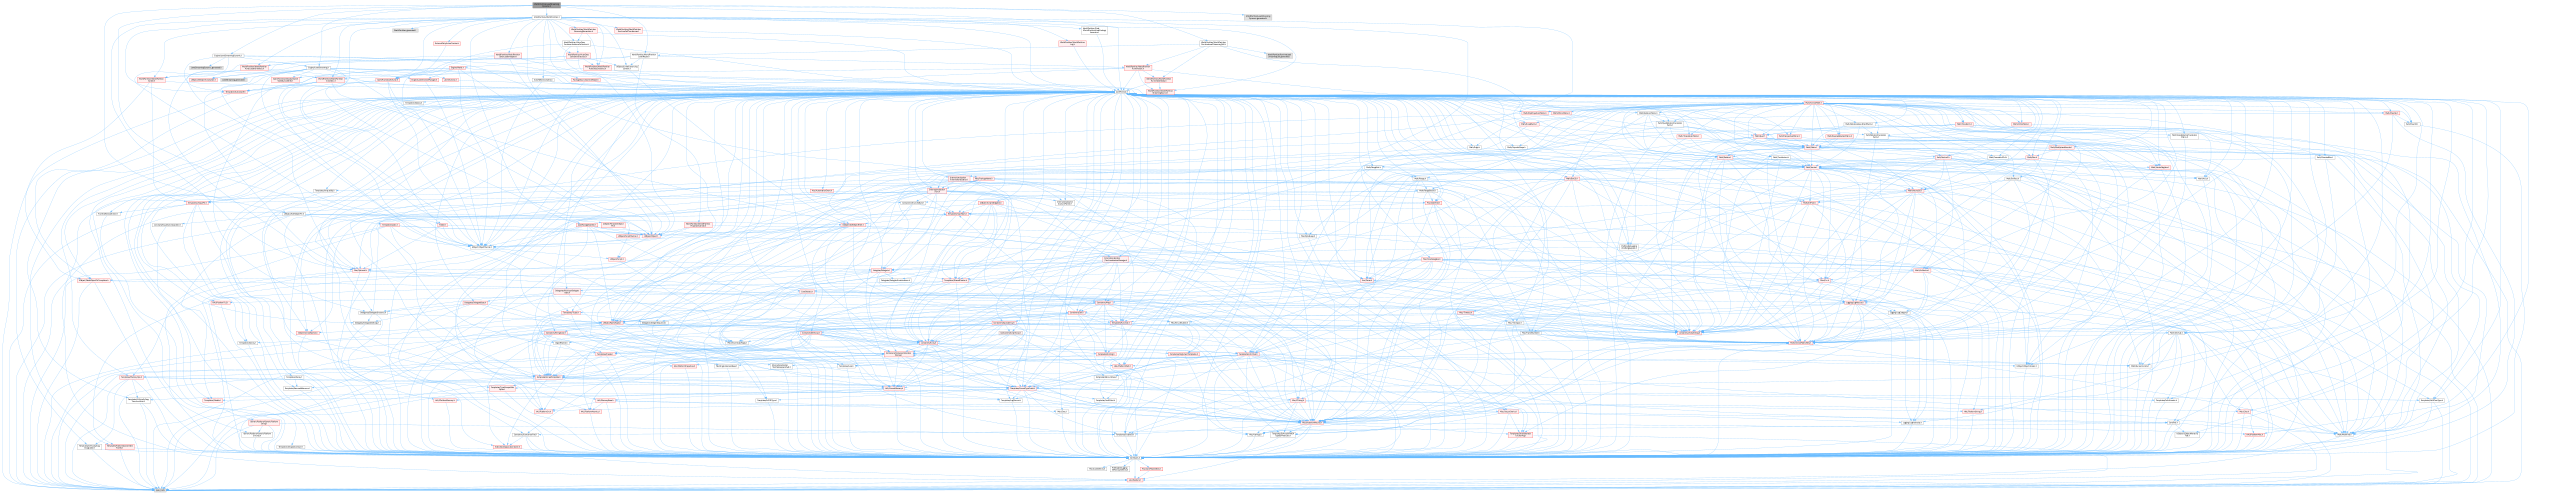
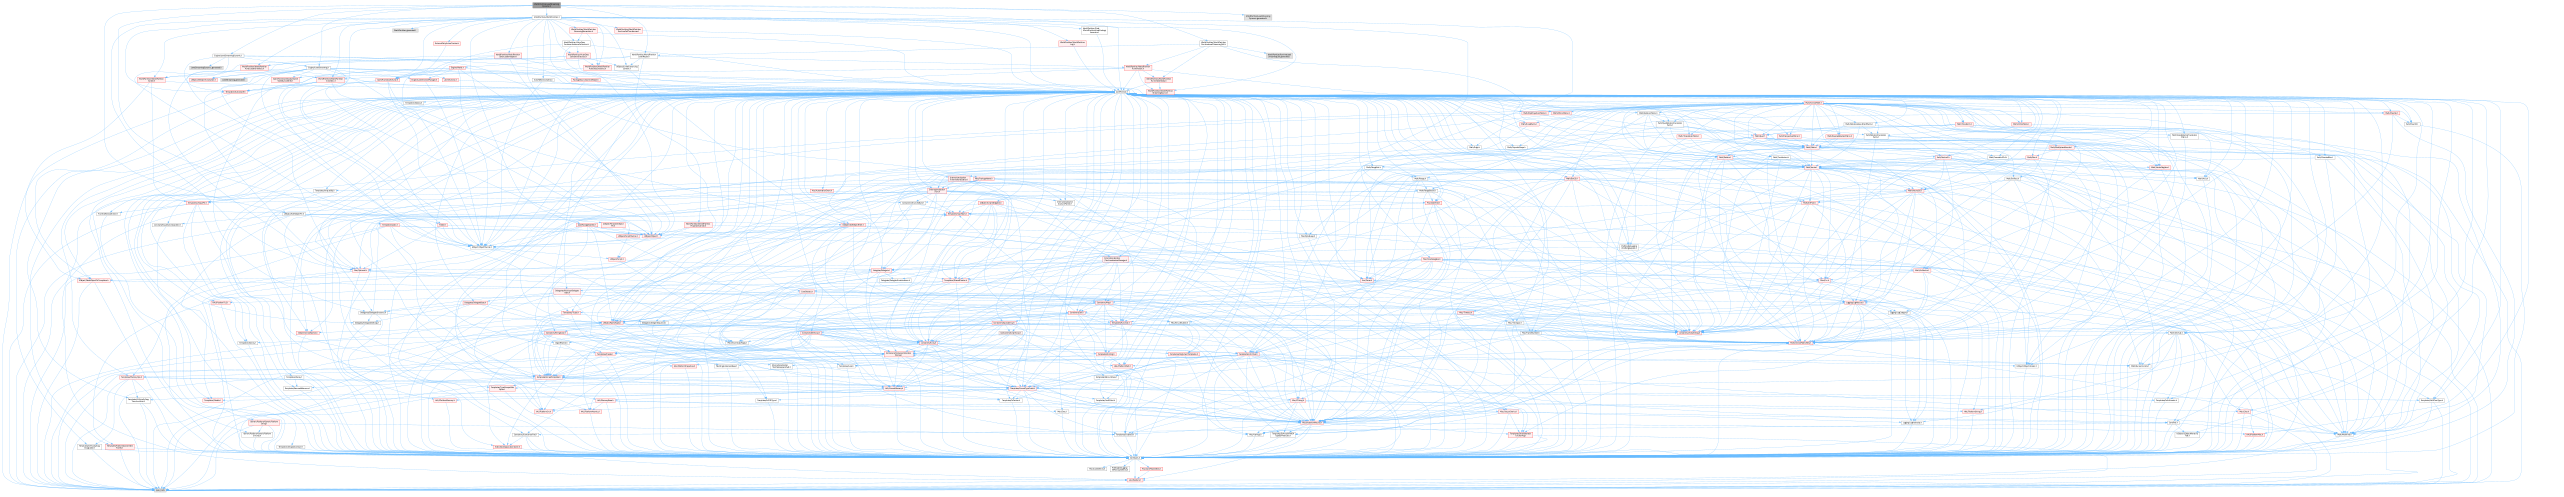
edge "Math/UnrealMath.h" -> "Math/Box.h": now "Math/UnrealMath.h" -> "Concepts/EqualityComparable.h"
edge "Templates/TypeHash.h" -> "UObject/SoftObjectPath.h": reversed
node "Templates/LogMacros.h": label "Templates/LogMacros.h" -> "Templates/IsPointer.h"
